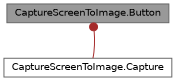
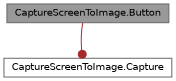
edge "CaptureScreenToImage.Capture" -> "CaptureScreenToImage.Button": reversed
